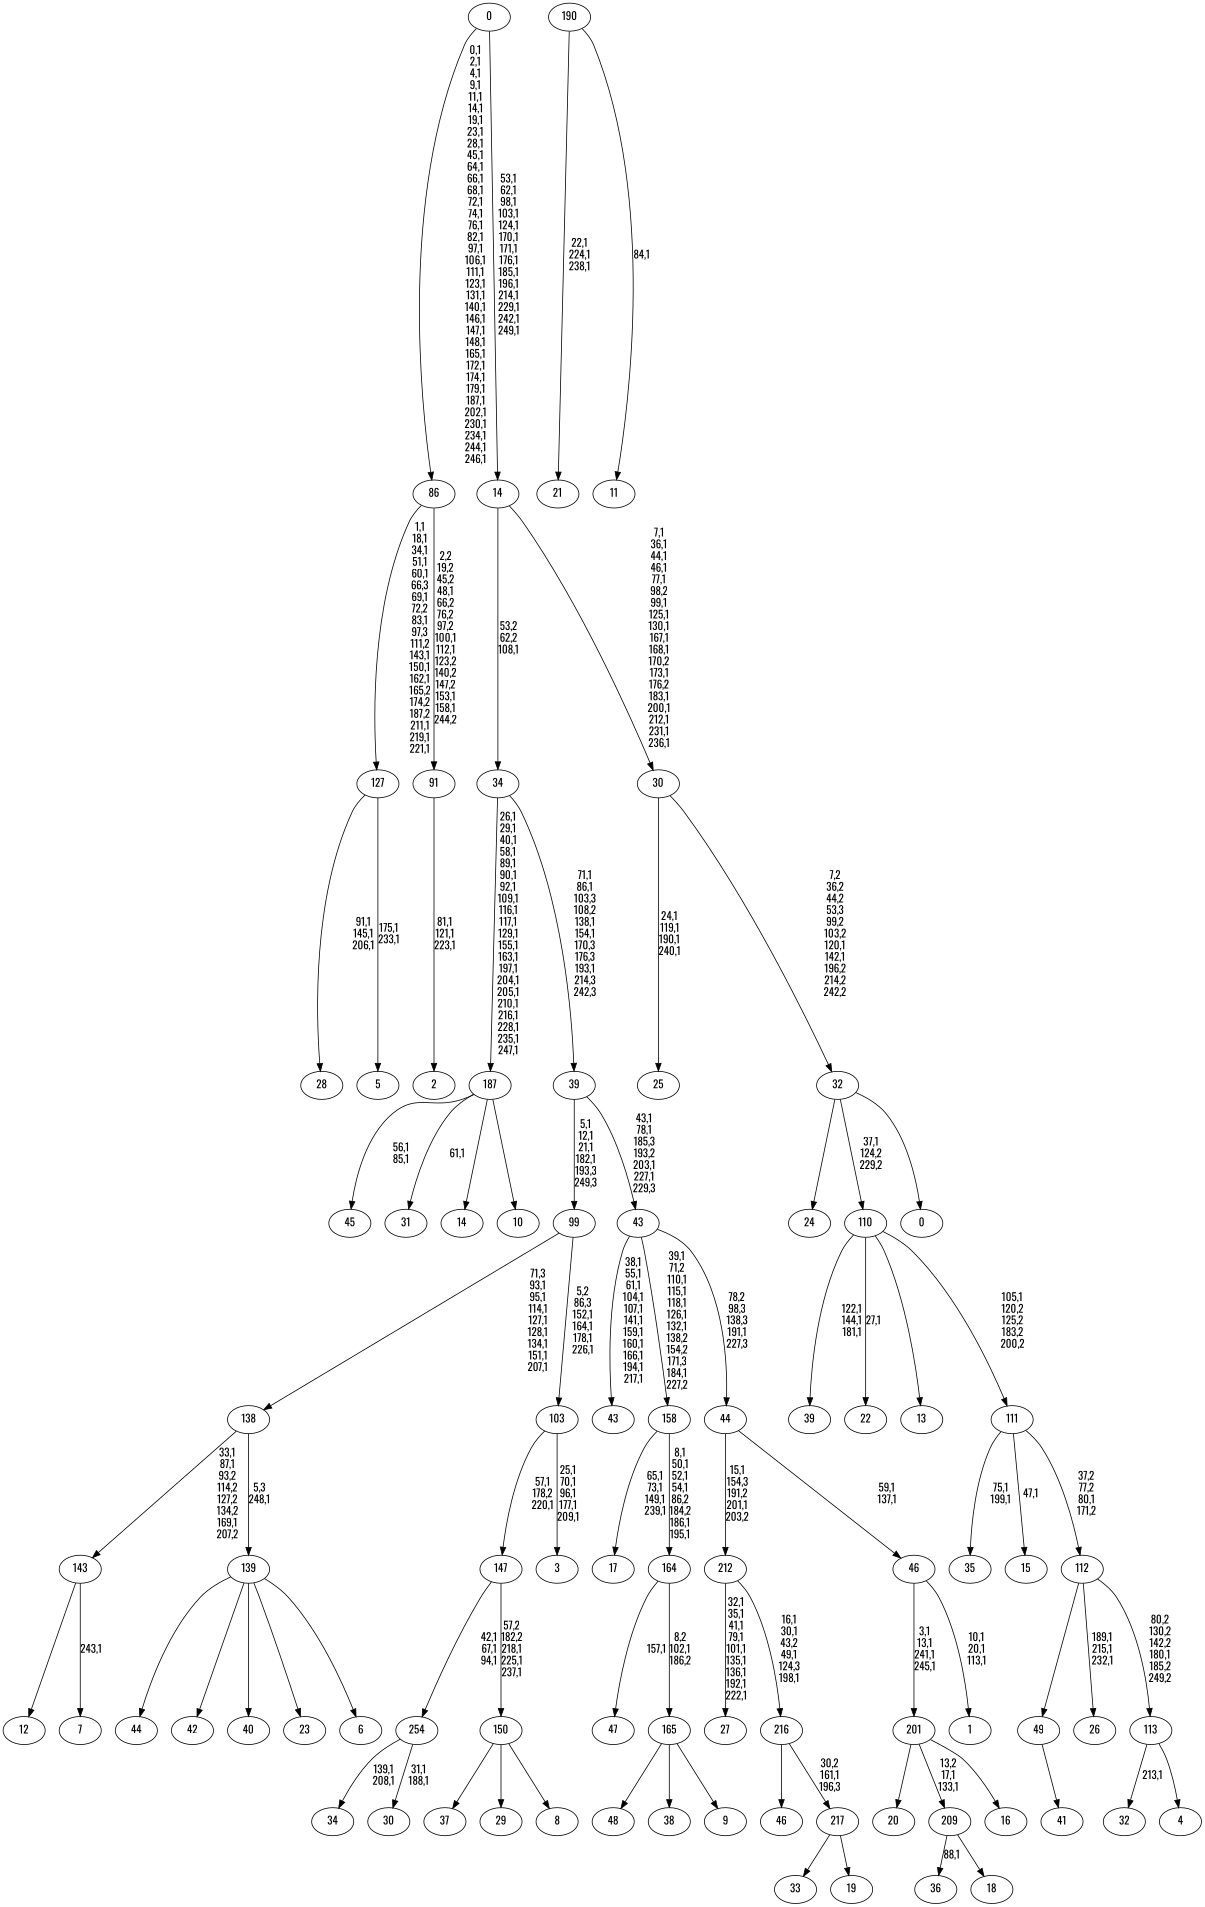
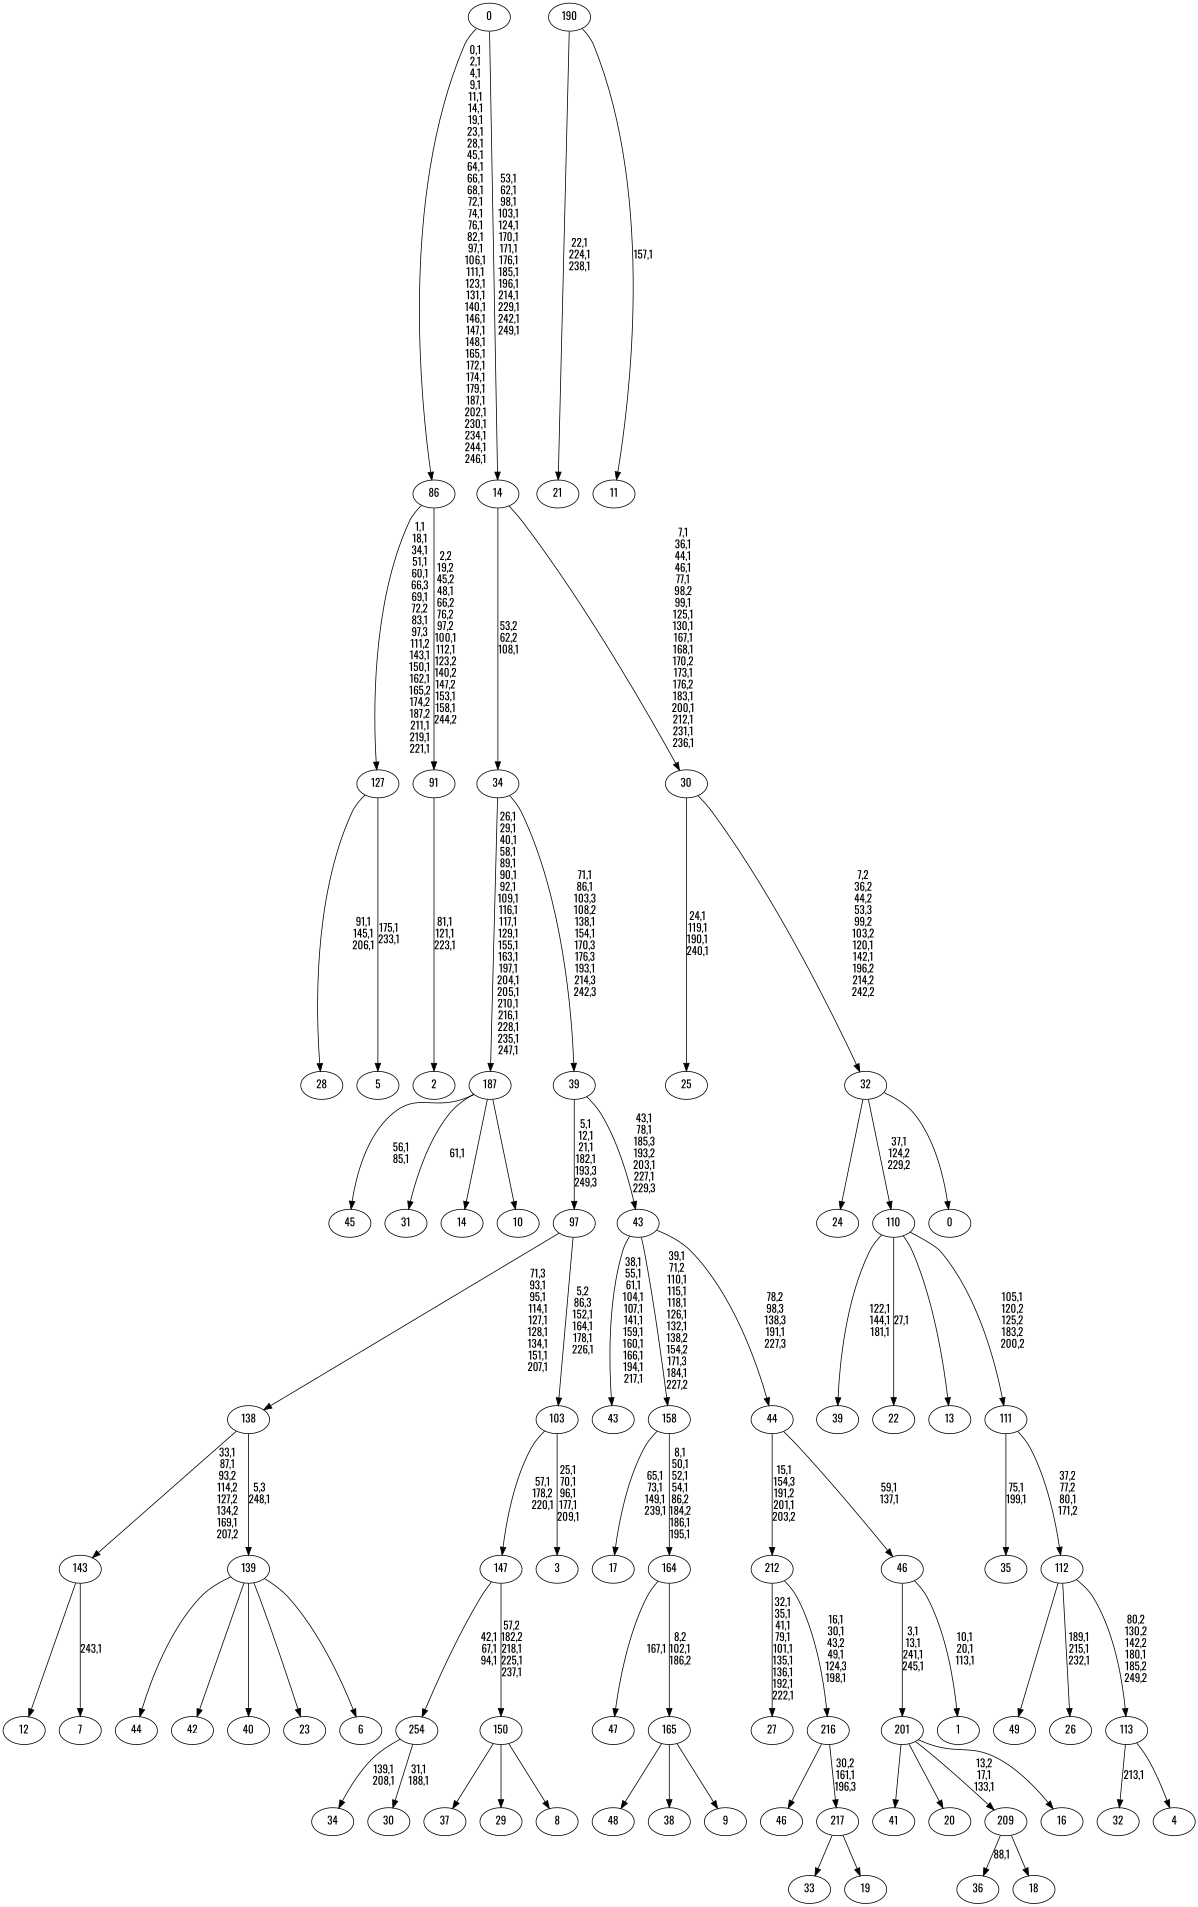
edge "190" -> "11": label "84,1" -> "157,1"
node "99": label "99" -> "97"
node "15": removed
edge "164" -> "47": label "157,1" -> "167,1"
edge "49" -> "41": now "201" -> "41"
